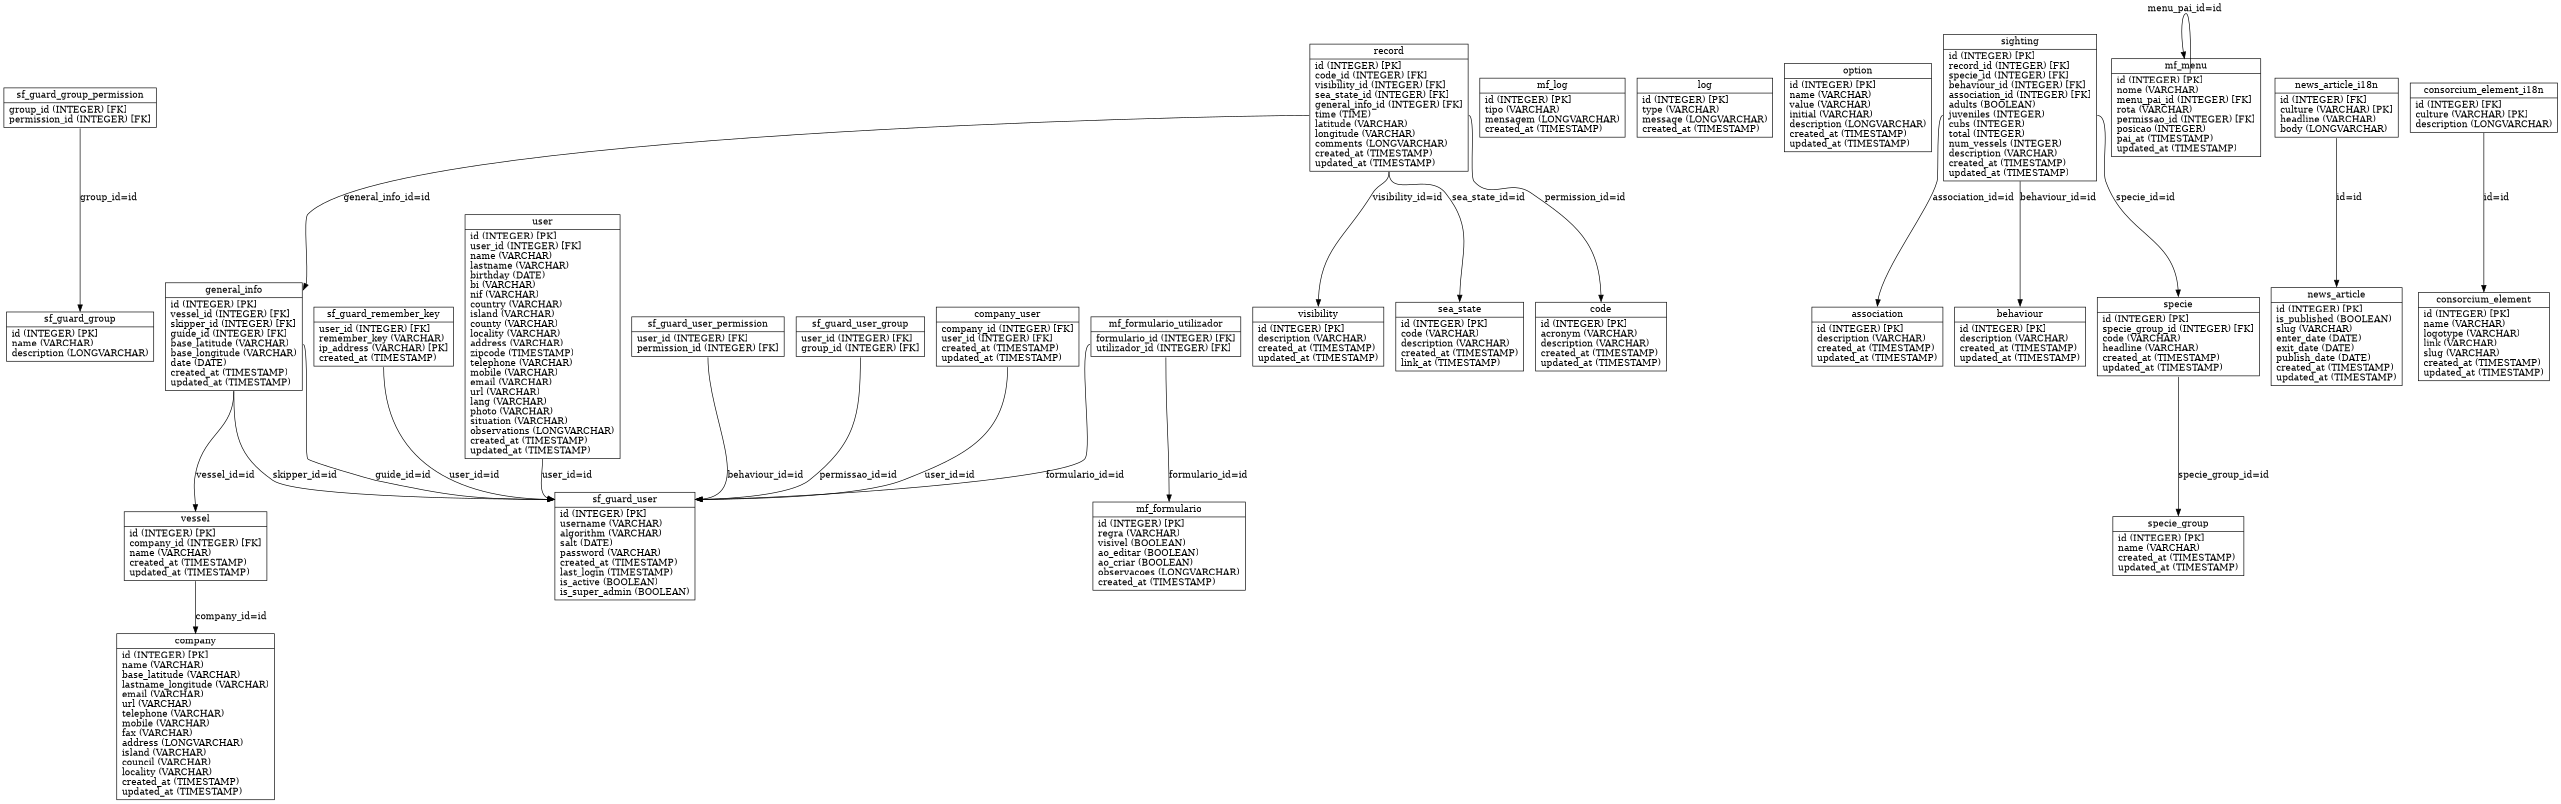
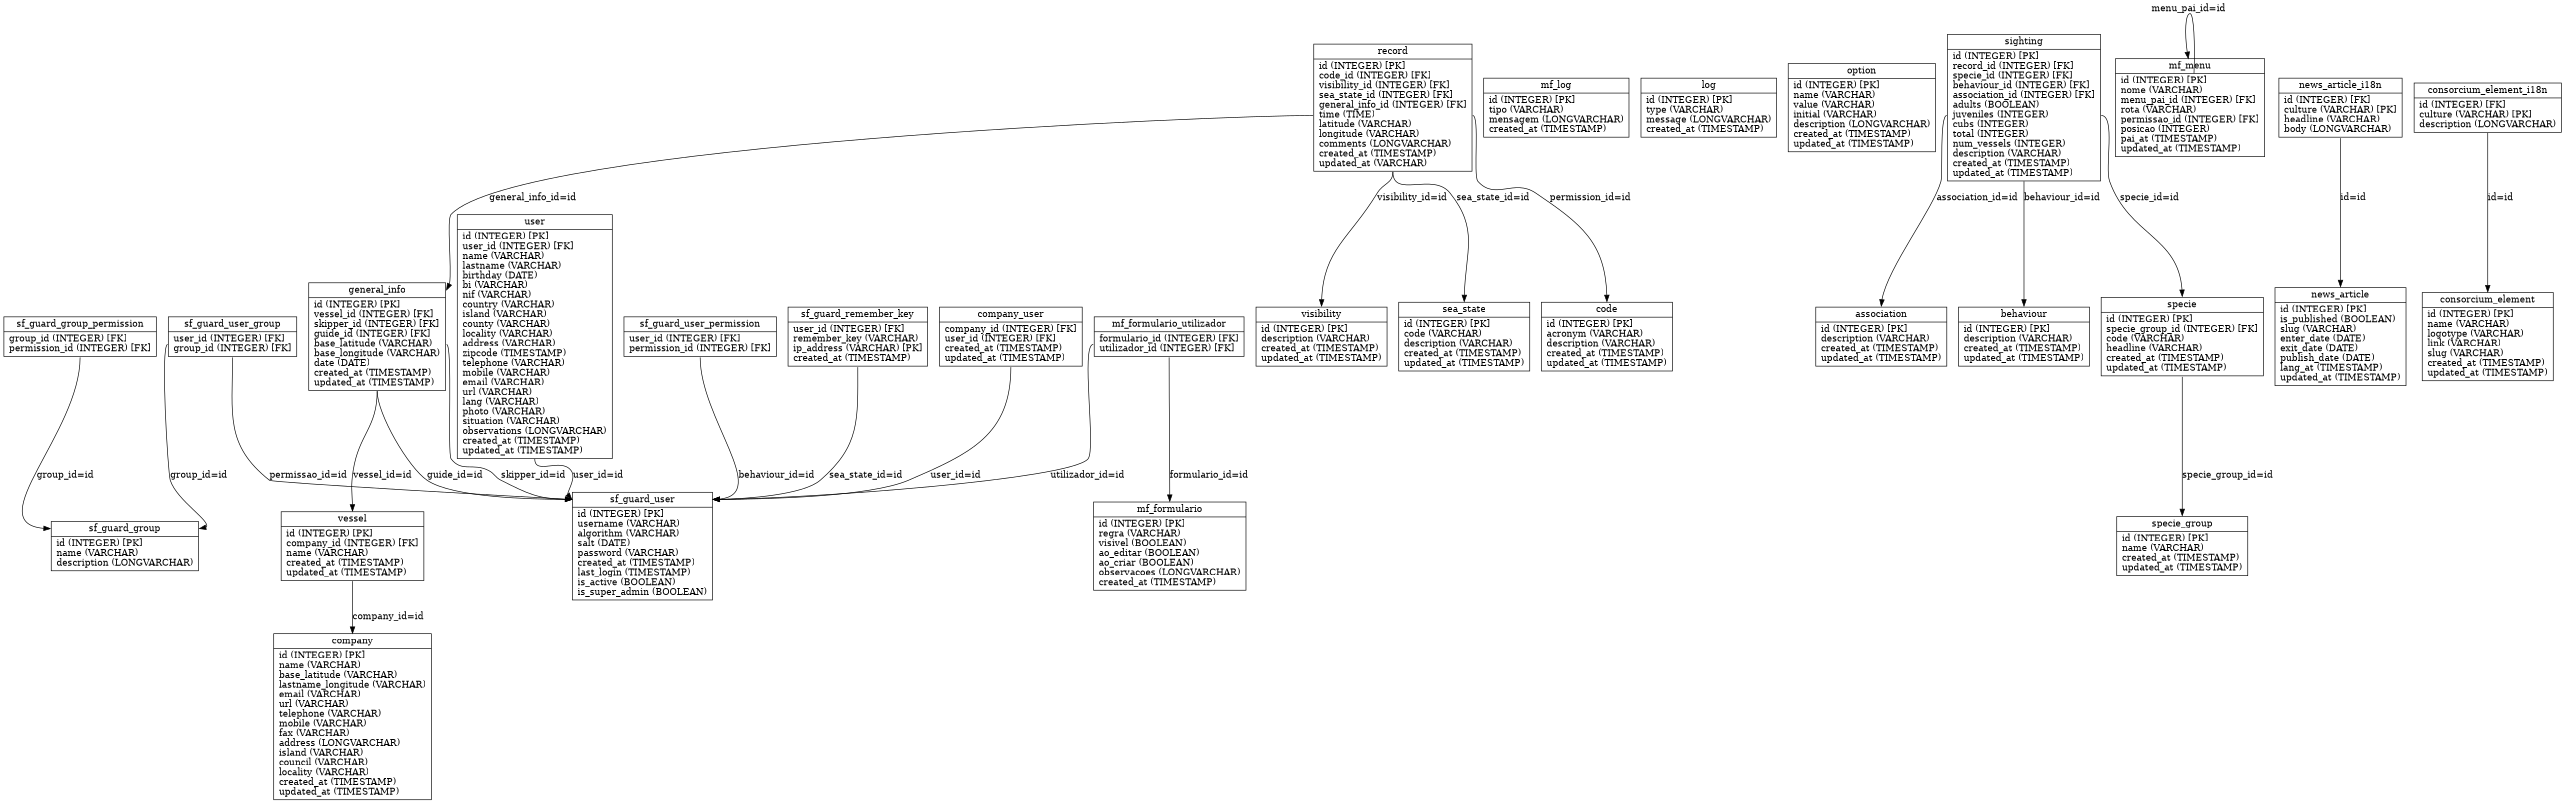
node "record": text "updated_at (TIMESTAMP)" -> "updated_at (VARCHAR)"
node "sea_state": text "link_at (TIMESTAMP)" -> "updated_at (TIMESTAMP)"
node "news_article": text "created_at (TIMESTAMP)" -> "lang_at (TIMESTAMP)"
edge "sf_guard_user_group" -> "sf_guard_group": added, label "group_id=id"
edge "sf_guard_remember_key" -> "sf_guard_user": label "user_id=id " -> "sea_state_id=id "
edge "mf_formulario_utilizador" -> "sf_guard_user": label "formulario_id=id " -> "utilizador_id=id "
